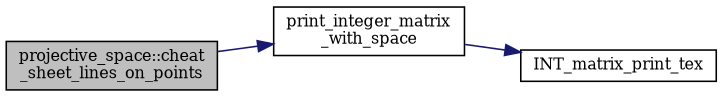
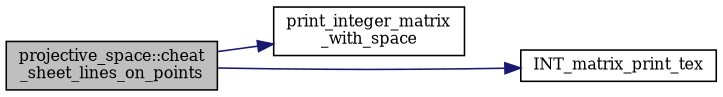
edge "print_integer_matrix _with_space" -> "INT_matrix_print_tex": now "projective_space::cheat _sheet_lines_on_points" -> "INT_matrix_print_tex"
